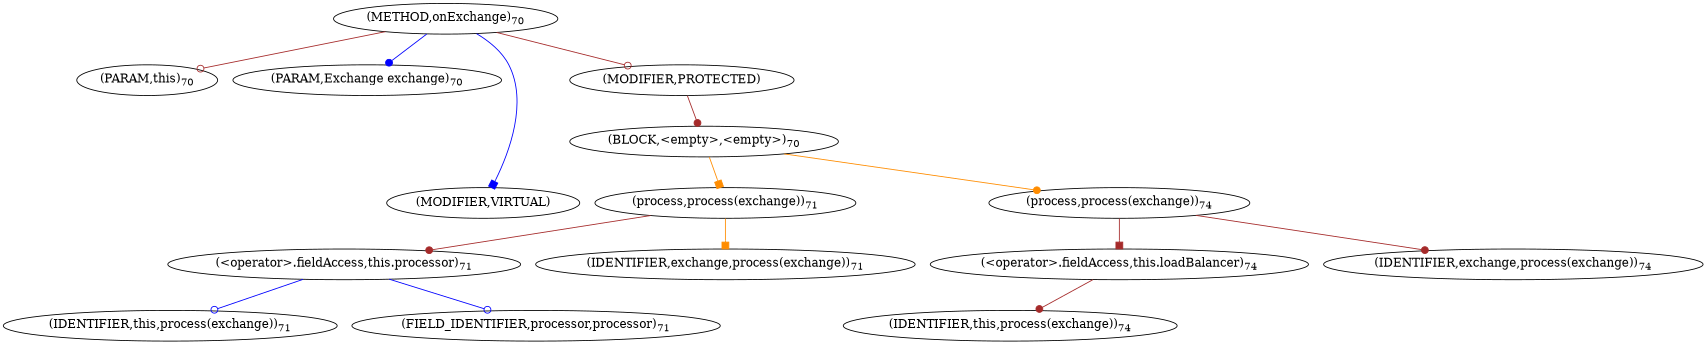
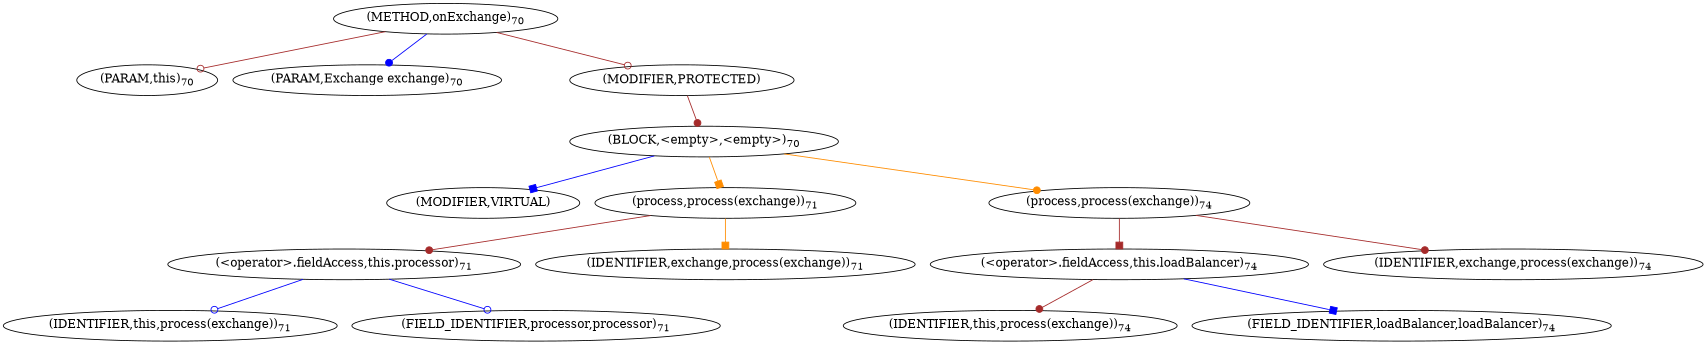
edge "(METHOD,onExchange)" -> "(MODIFIER,VIRTUAL)": now "(BLOCK,<empty>,<empty>)" -> "(MODIFIER,VIRTUAL)"
node "(FIELD_IDENTIFIER,loadBalancer,loadBalancer)": added
